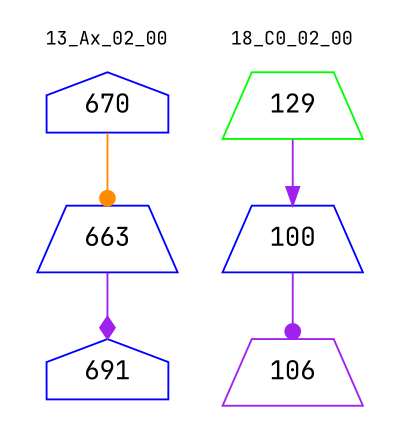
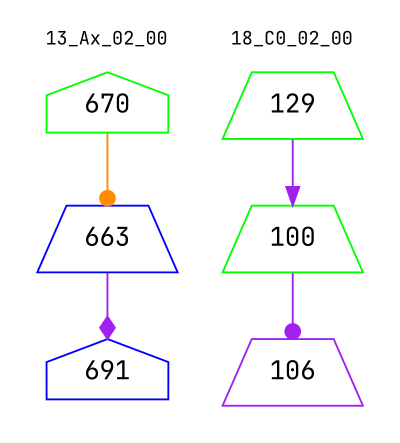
node "670": color blue -> green
node "100": color blue -> green
